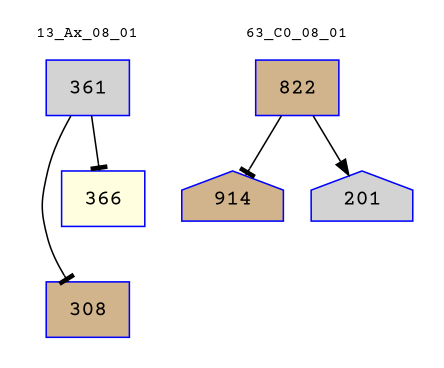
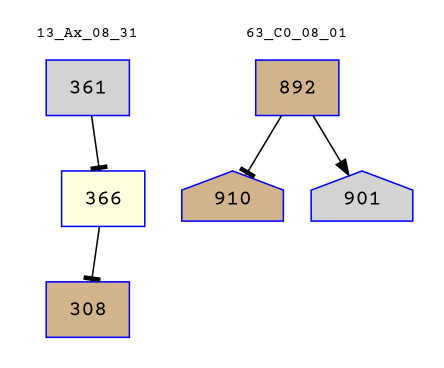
cluster "13_Ax_08_01": label "13_Ax_08_01" -> "13_Ax_08_31"
node "822": label "822" -> "892"
edge "361" -> "308": now "366" -> "308"
node "914": label "914" -> "910"
node "201": label "201" -> "901"
